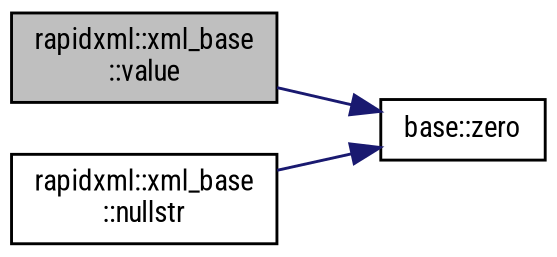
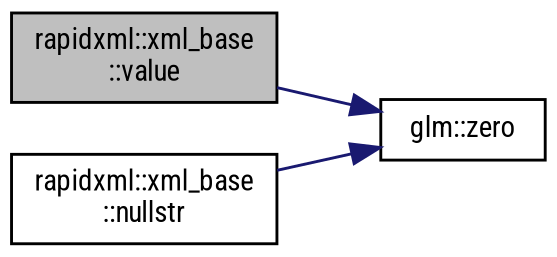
node "base::zero": label "base::zero" -> "glm::zero"
